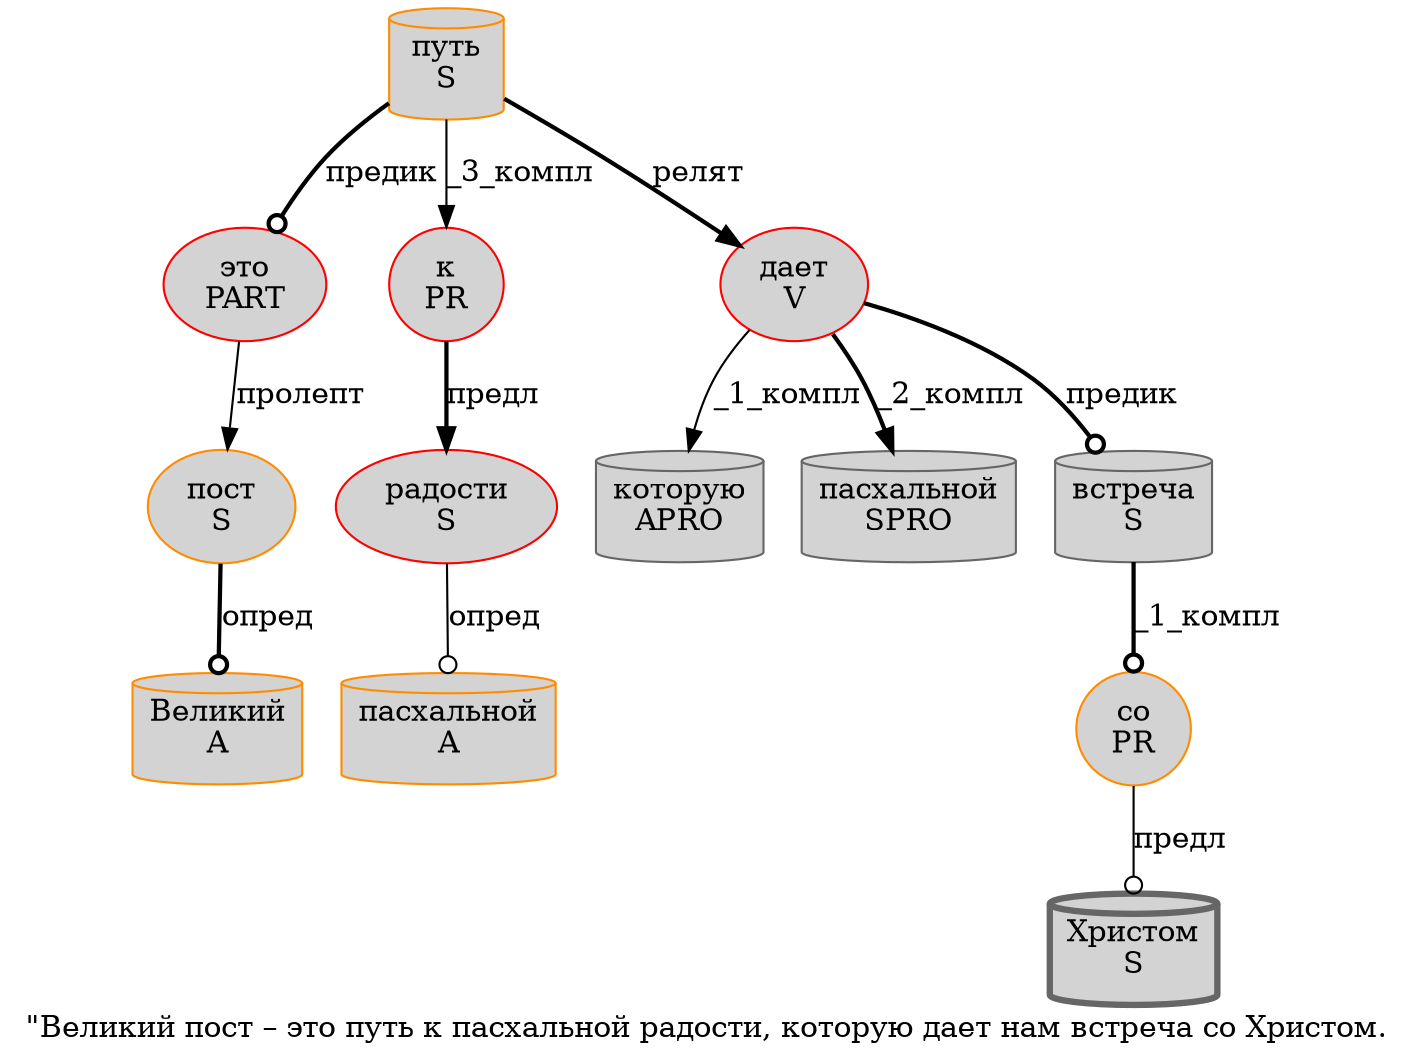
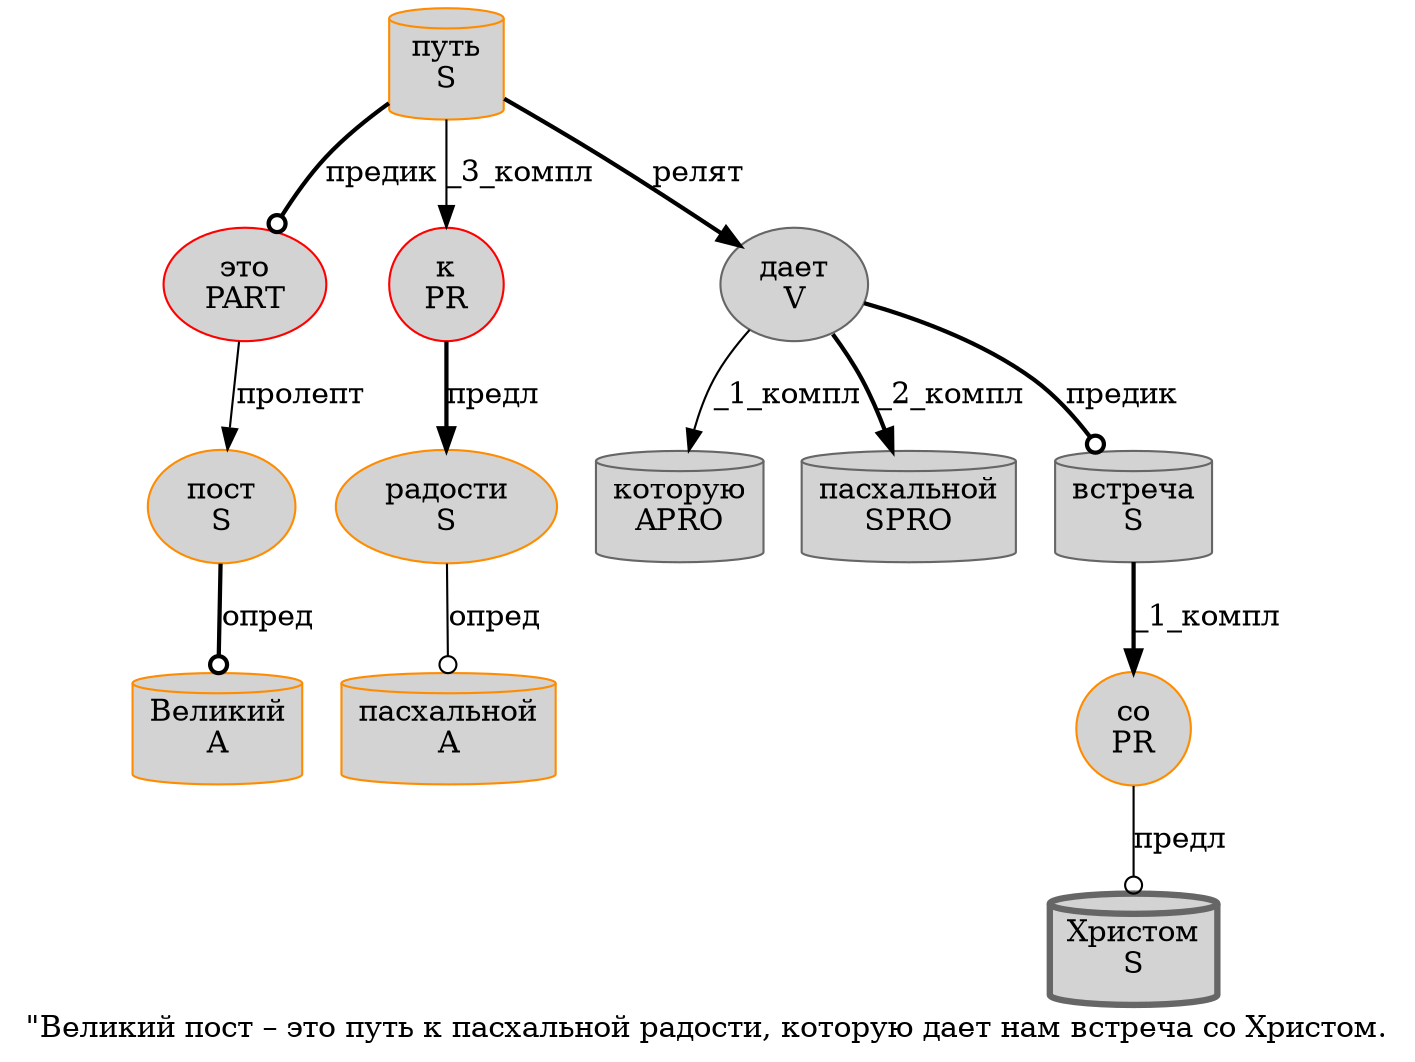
node "дает V": color red -> gray40
node "радости S": color red -> darkorange
edge "встреча S" -> "со PR": arrowhead odot -> normal
